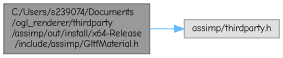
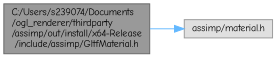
node "assimp/thirdparty.h": label "assimp/thirdparty.h" -> "assimp/material.h"
